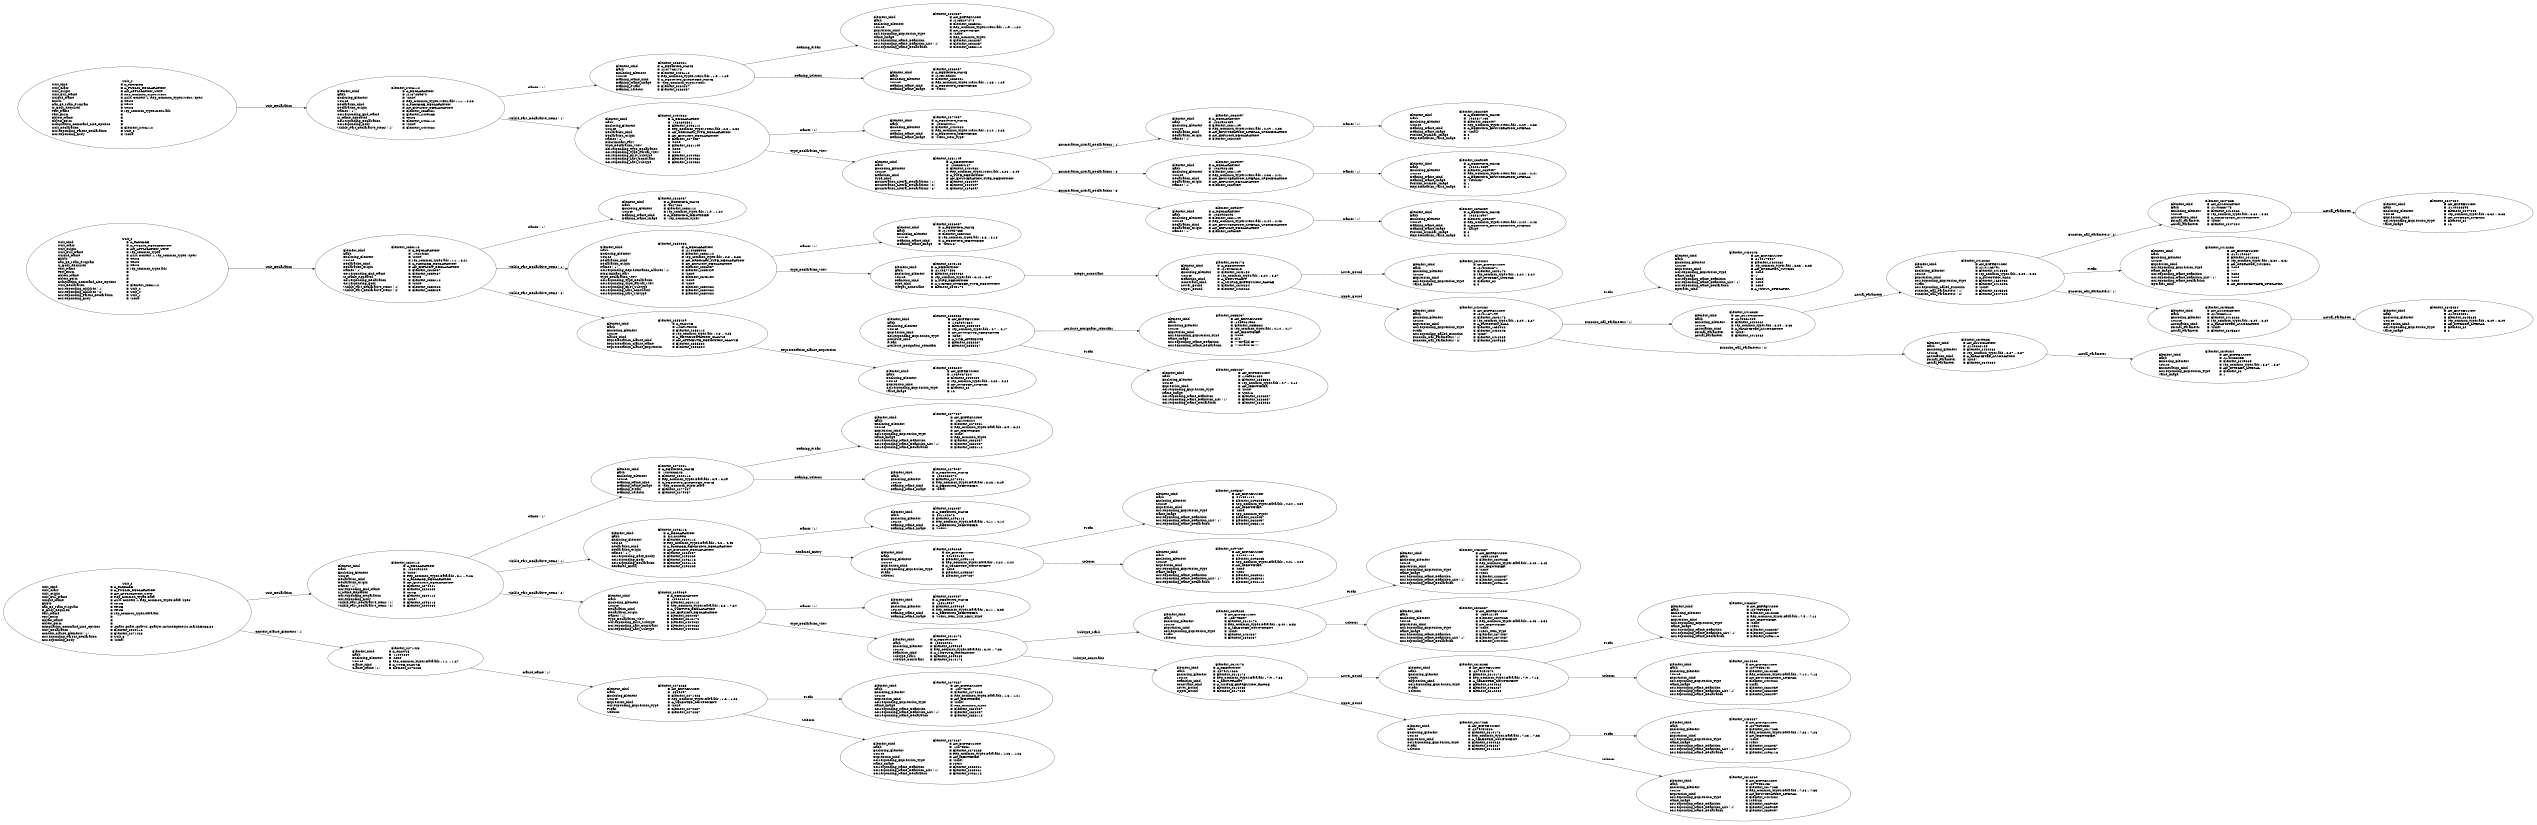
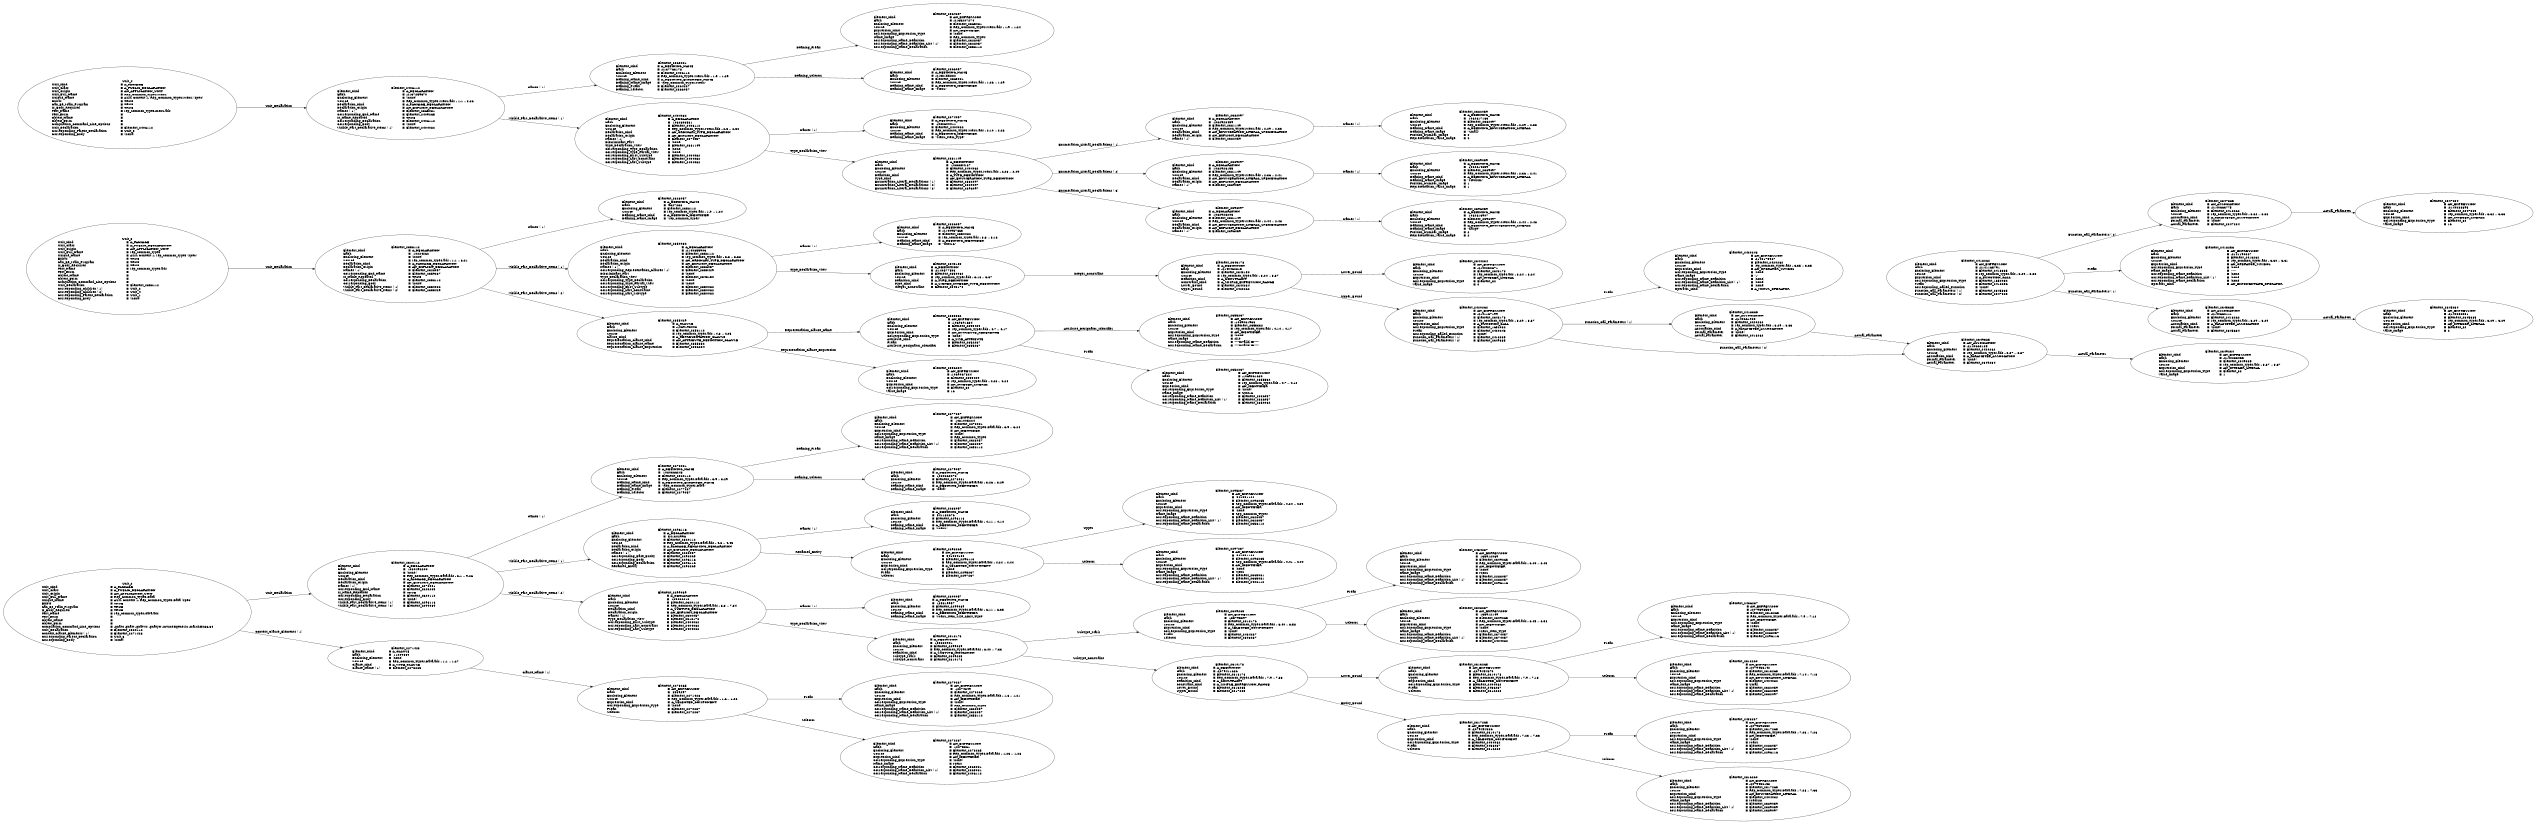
edge "Element_2418385" -> "Element_2418262": now "Element_2418385" -> "Element_2349385"
edge "Element_2355429" -> "Element_2355332": added, label "Representation_Clause_Name"
node "Element_2349234": text "Enumeration_Kind" -> "Expression_Kind"
edge "Element_2298265" -> "Element_2295237": label "Prefix" -> "Upper"
edge "Element_2310178" -> "Element_2317265": label "Upper_Bound" -> "Entity_Bound"
